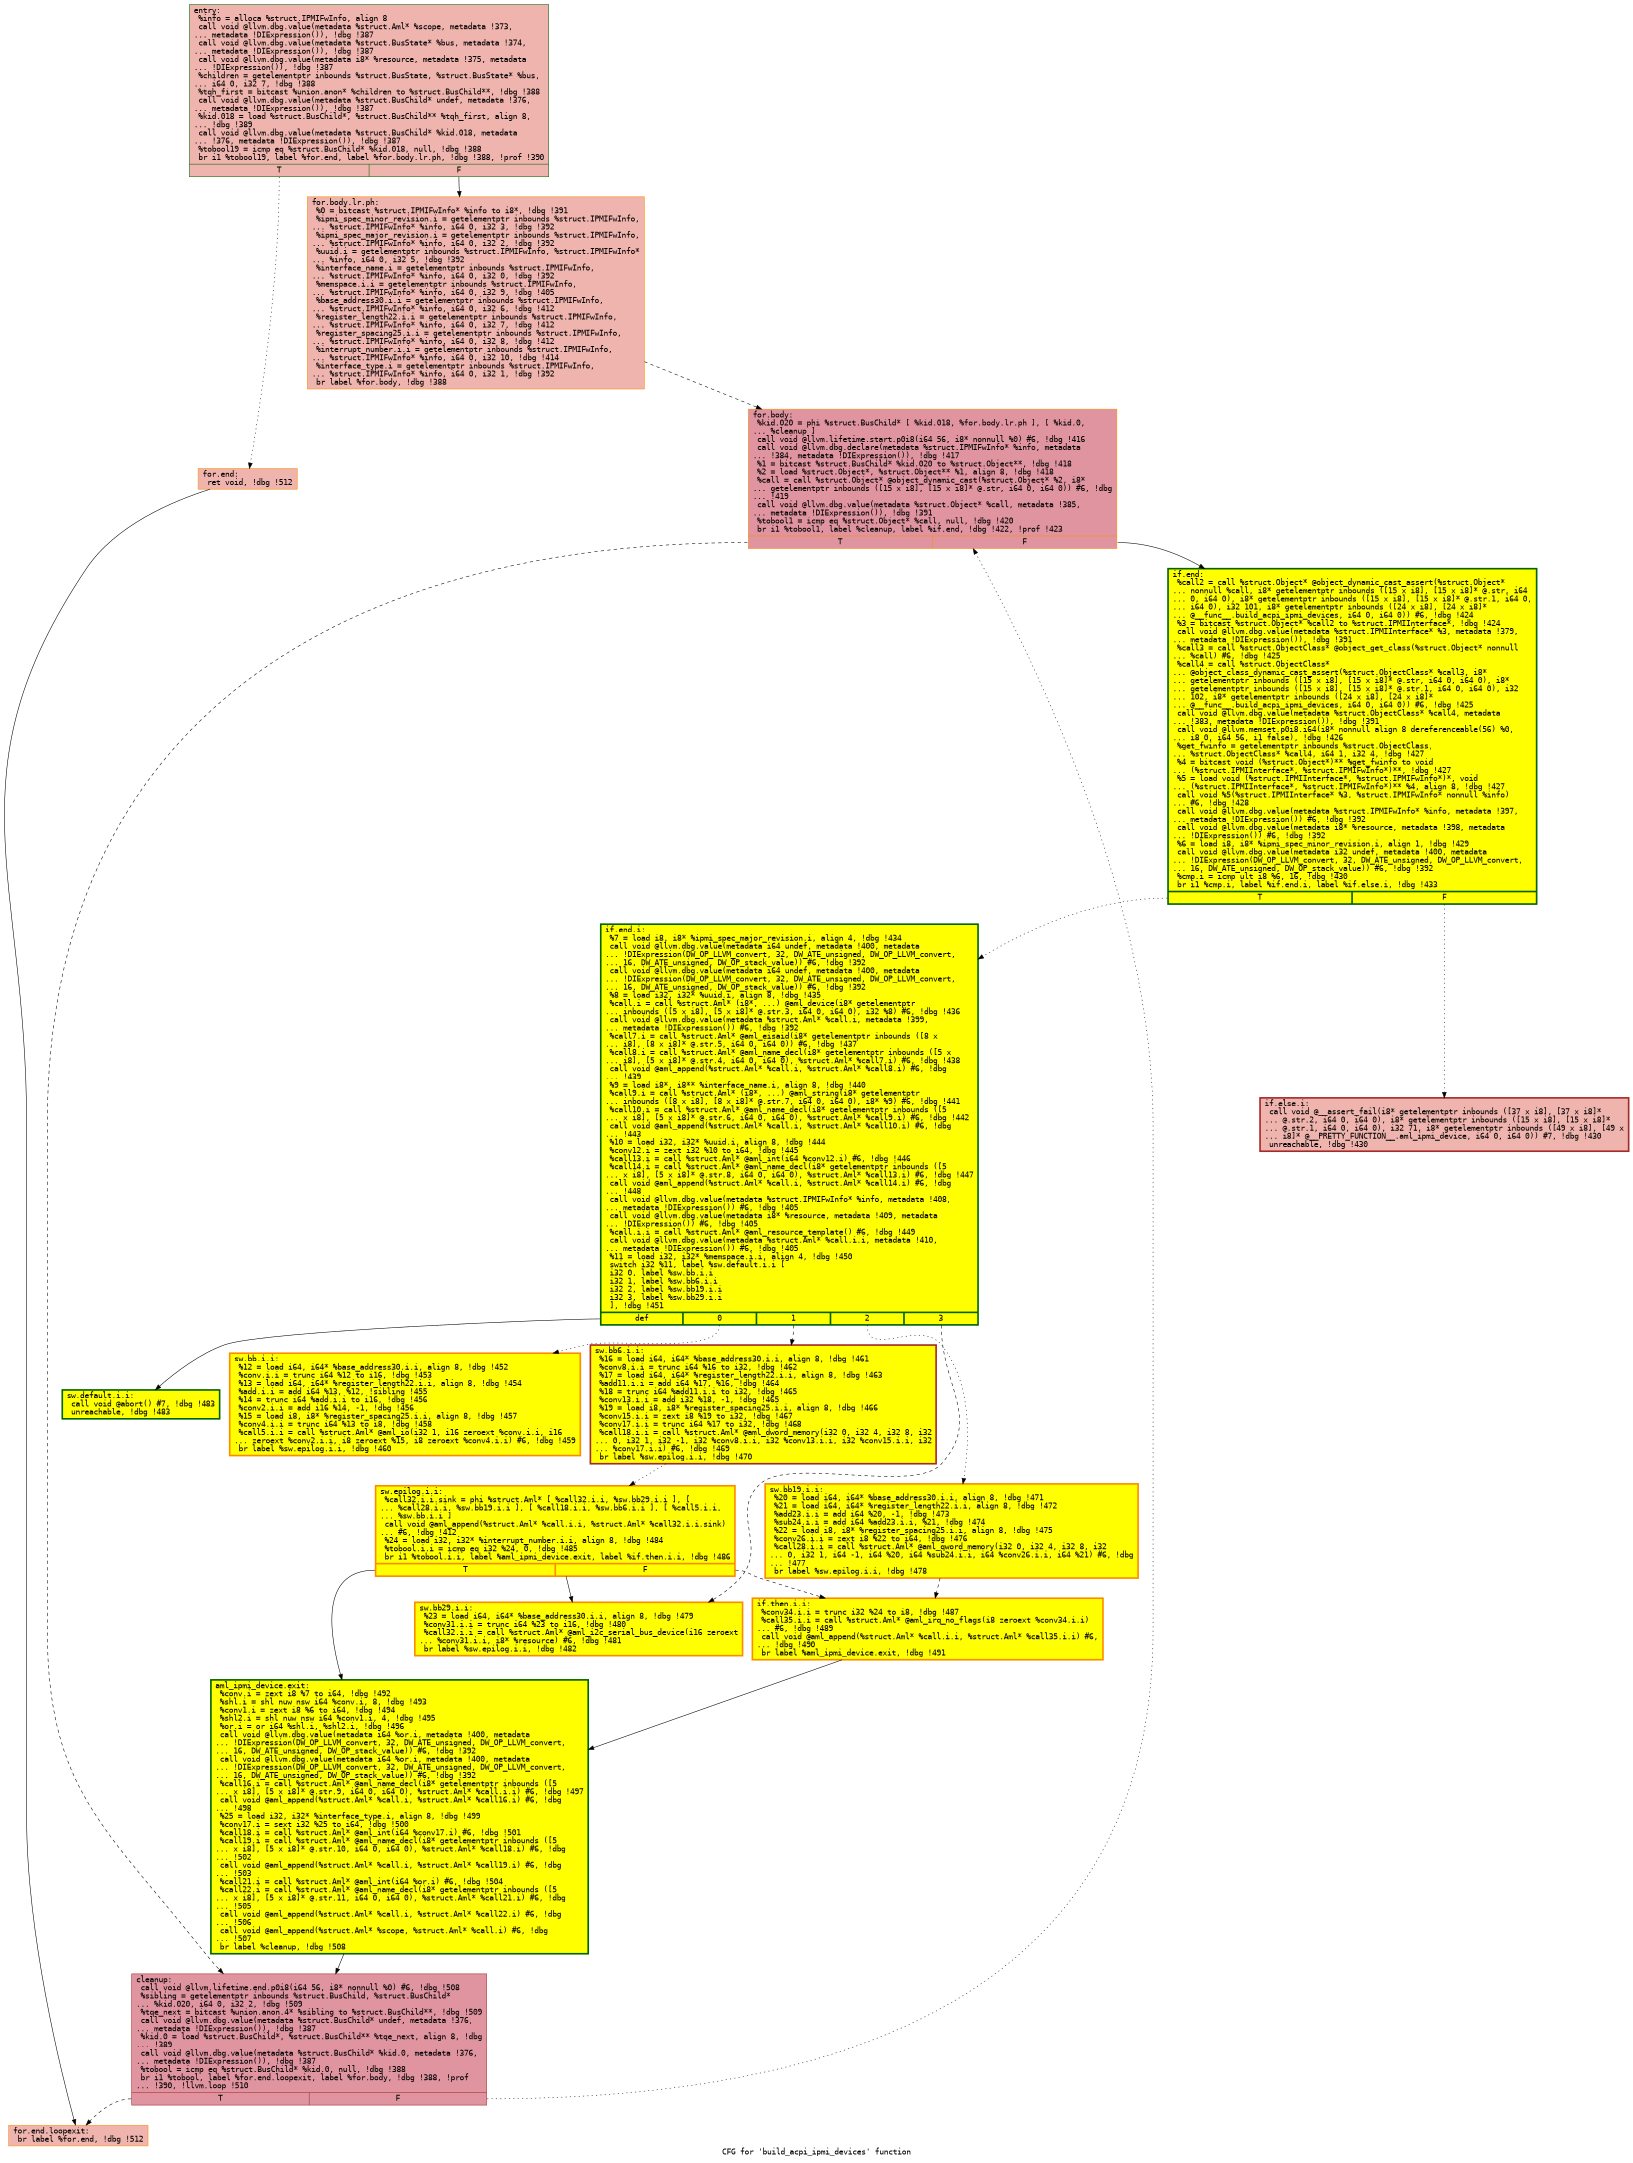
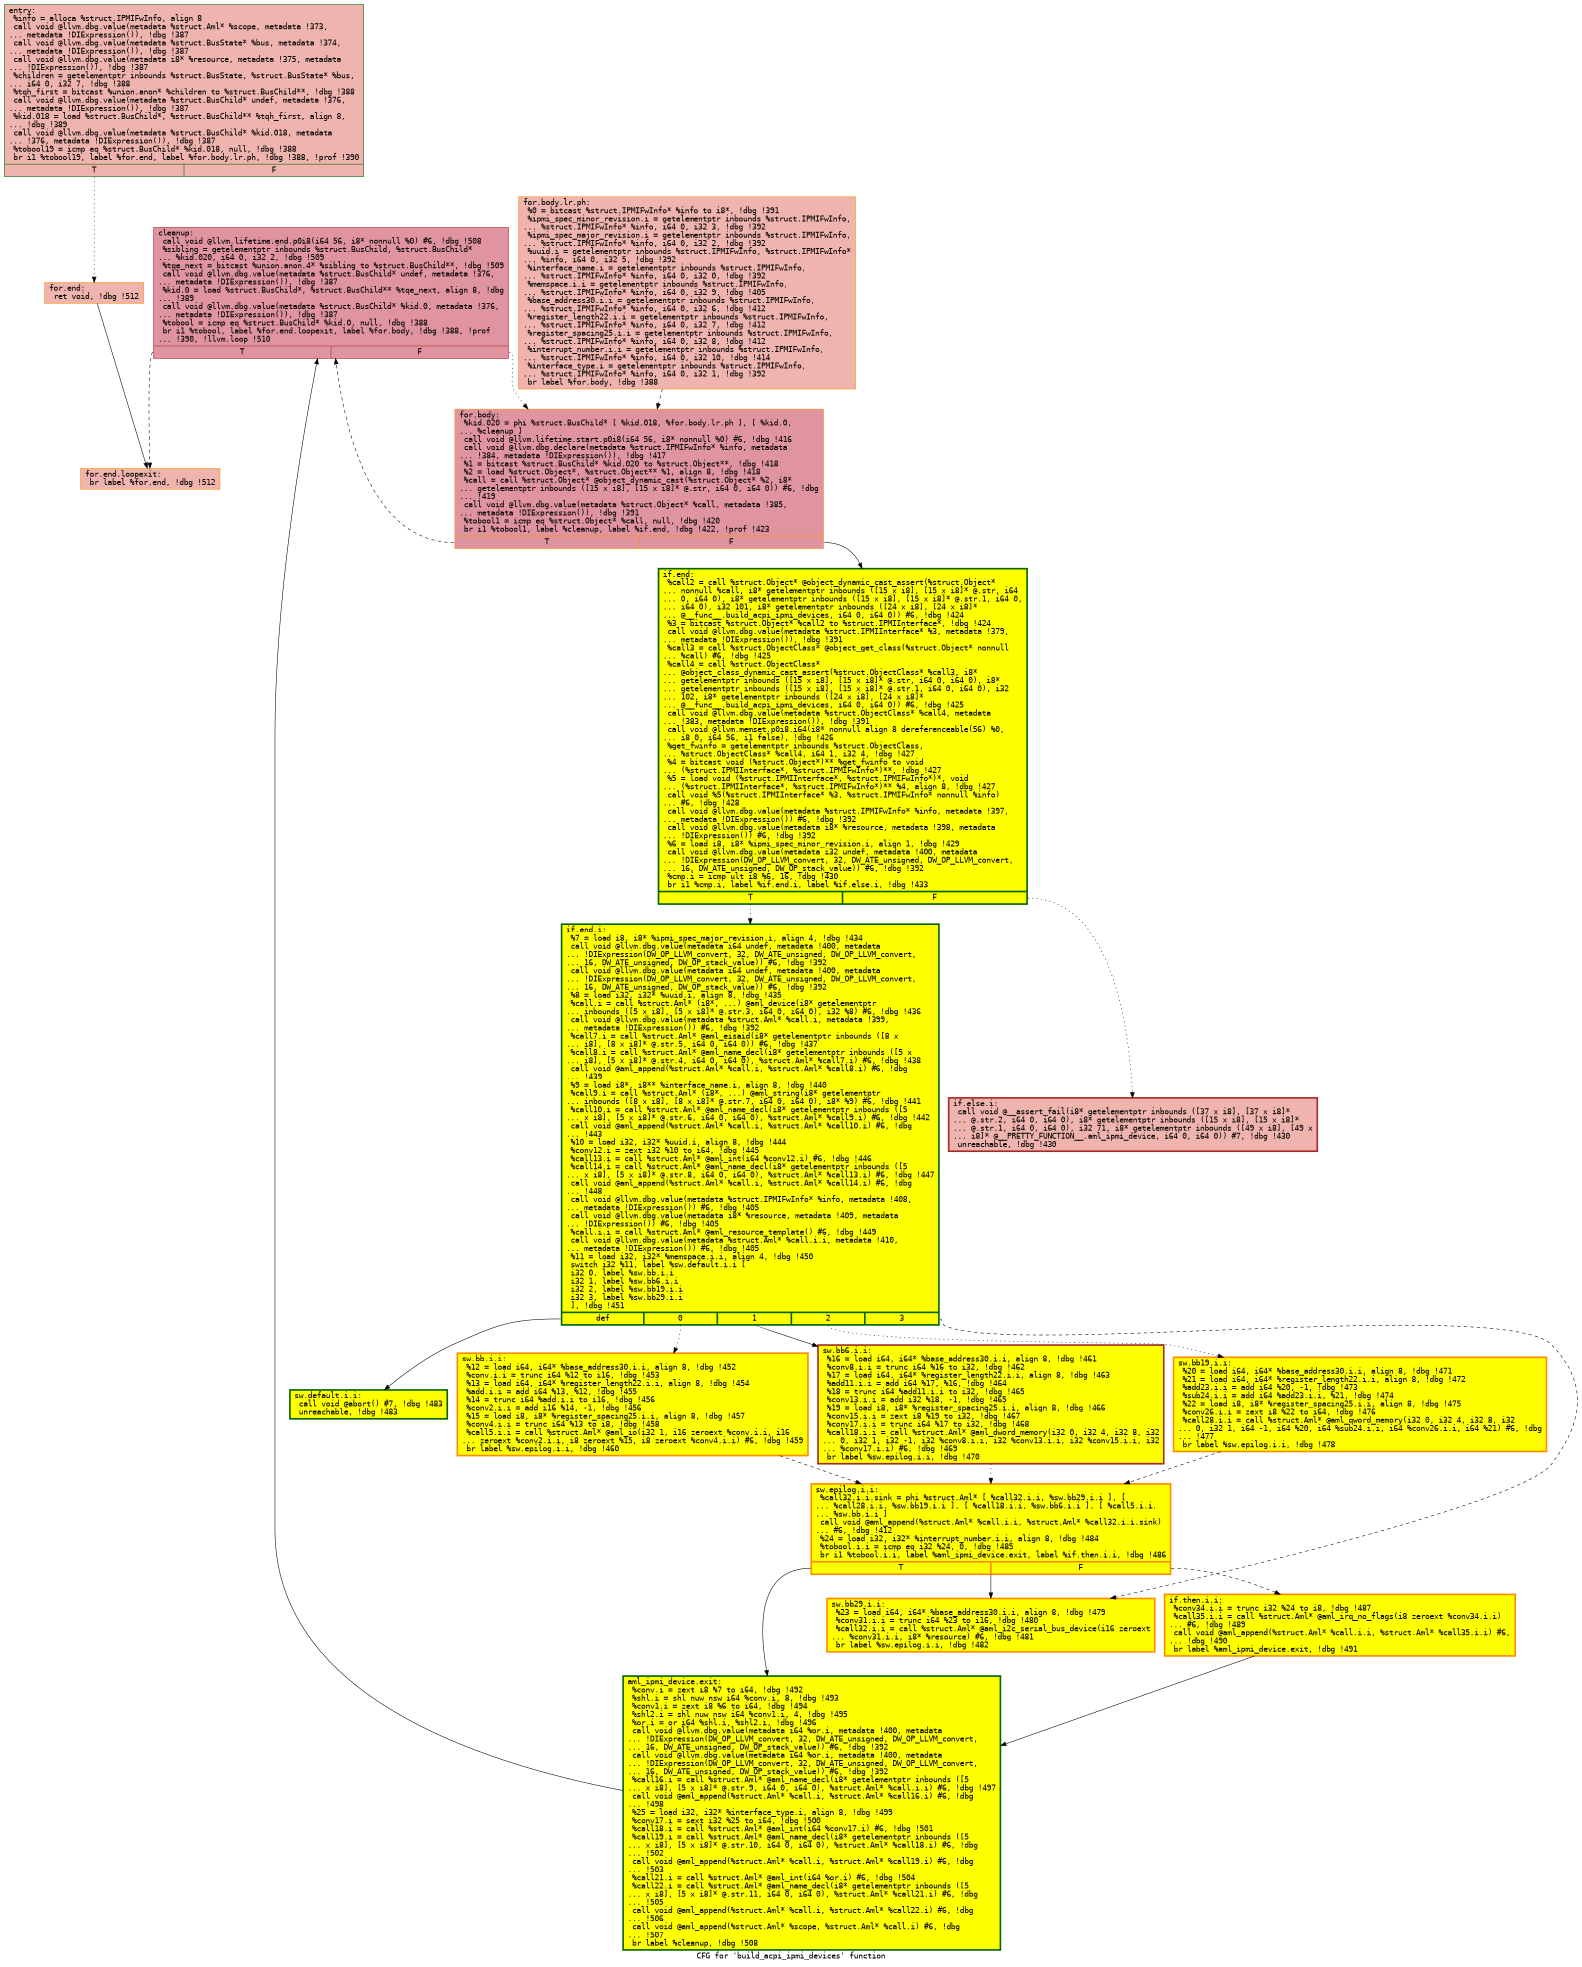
edge "entry:" -> "for.body.lr.ph:": removed
edge "if.end.i:" -> "sw.bb6.i.i:": style dashed -> solid
node "sw.bb.i.i:": text "%add.i.i = add i64 %13, %12, !sibling !455" -> "%add.i.i = add i64 %13, %12, !dbg !455"
edge "sw.bb.i.i:" -> "sw.epilog.i.i:": added
edge "sw.bb19.i.i:" -> "if.then.i.i:": now "sw.bb19.i.i:" -> "sw.epilog.i.i:"
